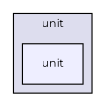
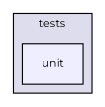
cluster "unit": label "unit" -> "tests"
